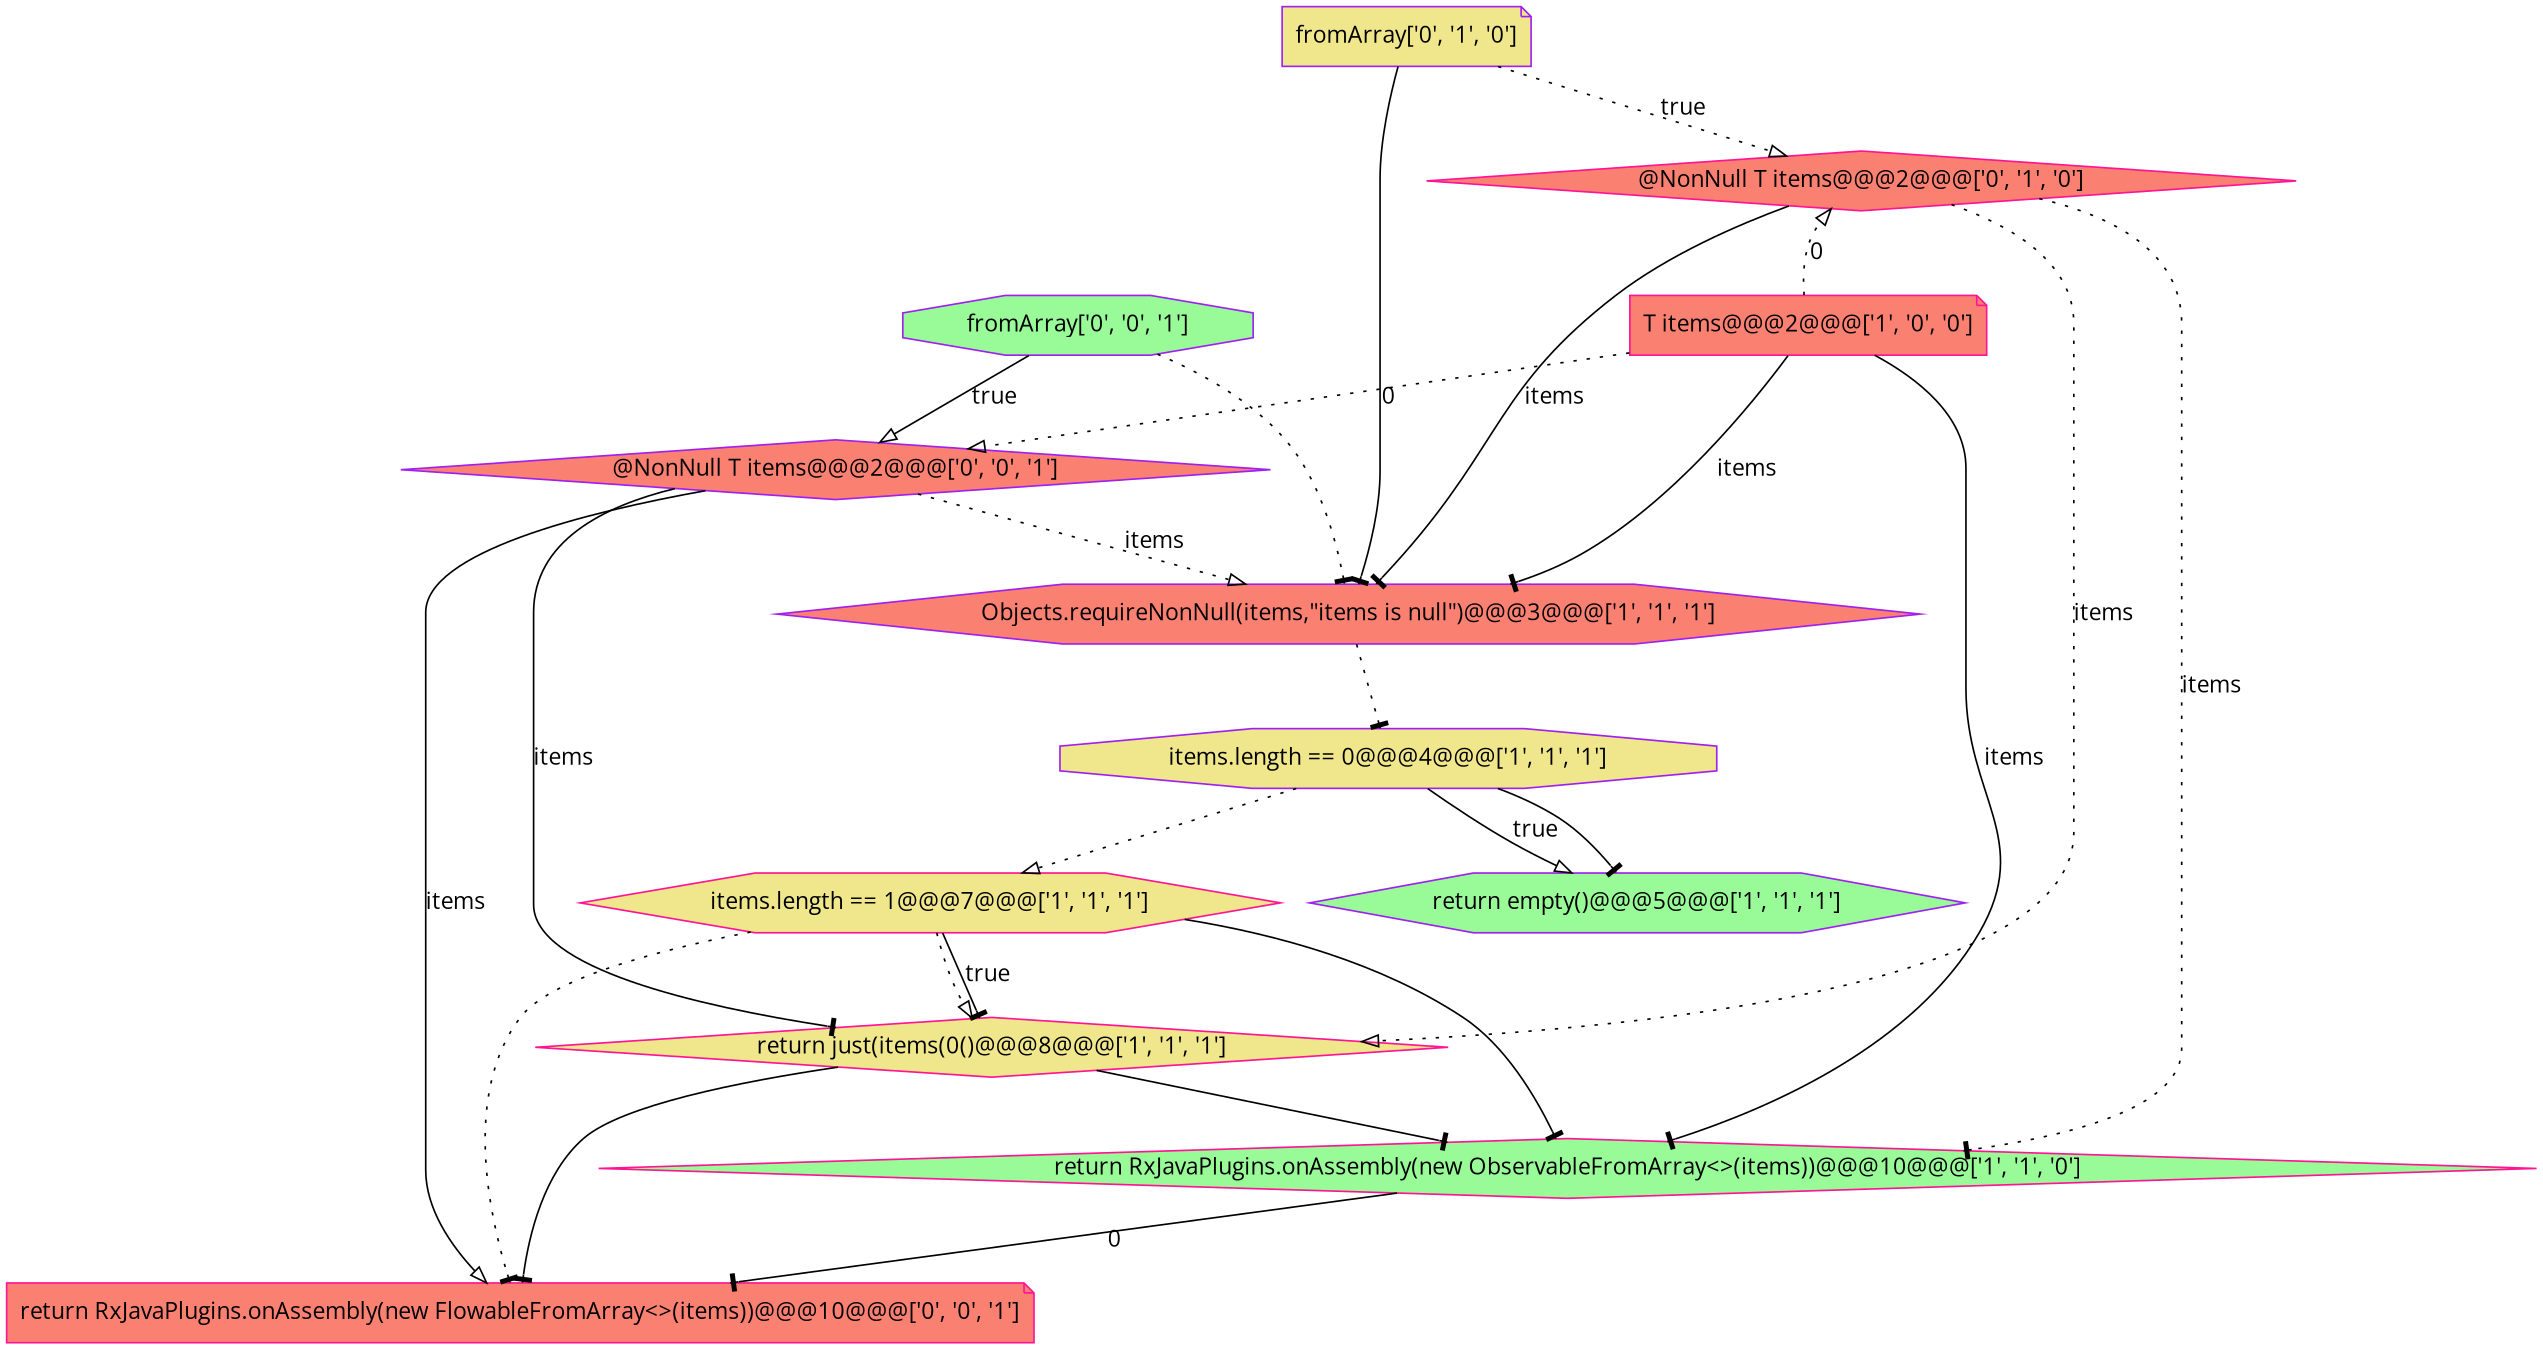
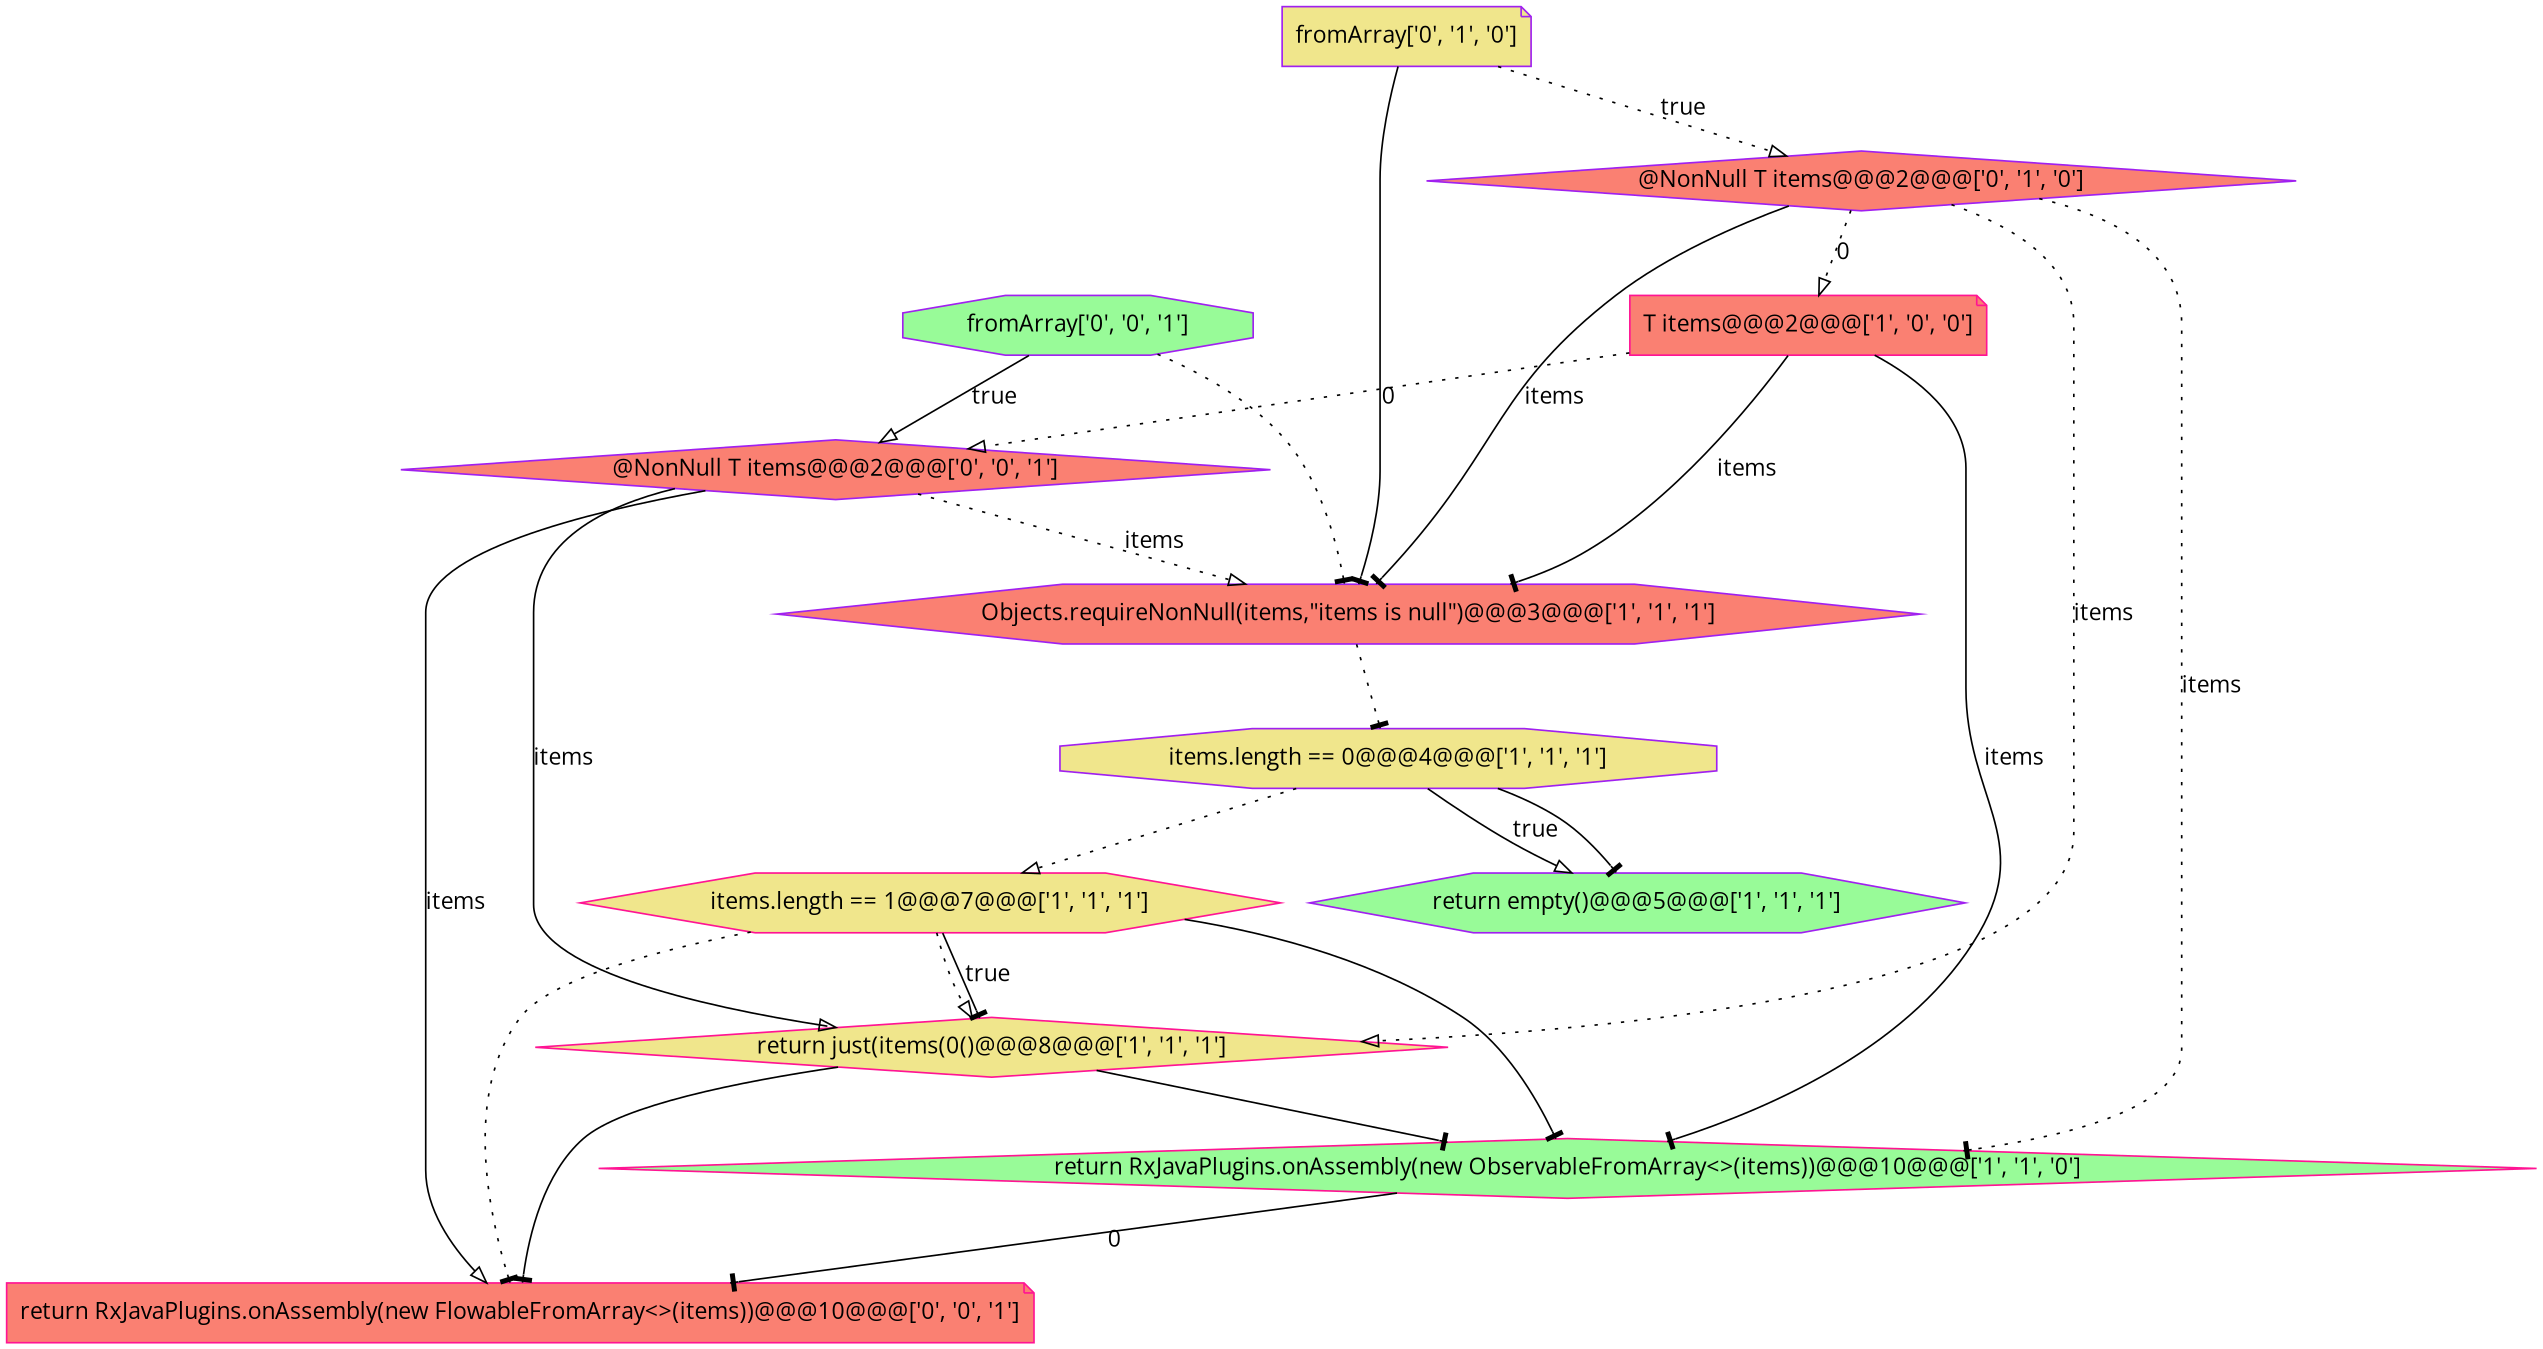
node "@NonNull T items@@@2@@@['0', '1', '0']": color deeppink -> purple
edge "T items@@@2@@@['1', '0', '0']" -> "@NonNull T items@@@2@@@['0', '1', '0']": reversed
edge "@NonNull T items@@@2@@@['0', '0', '1']" -> "return just(items(0()@@@8@@@['1', '1', '1']": arrowhead tee -> onormal
